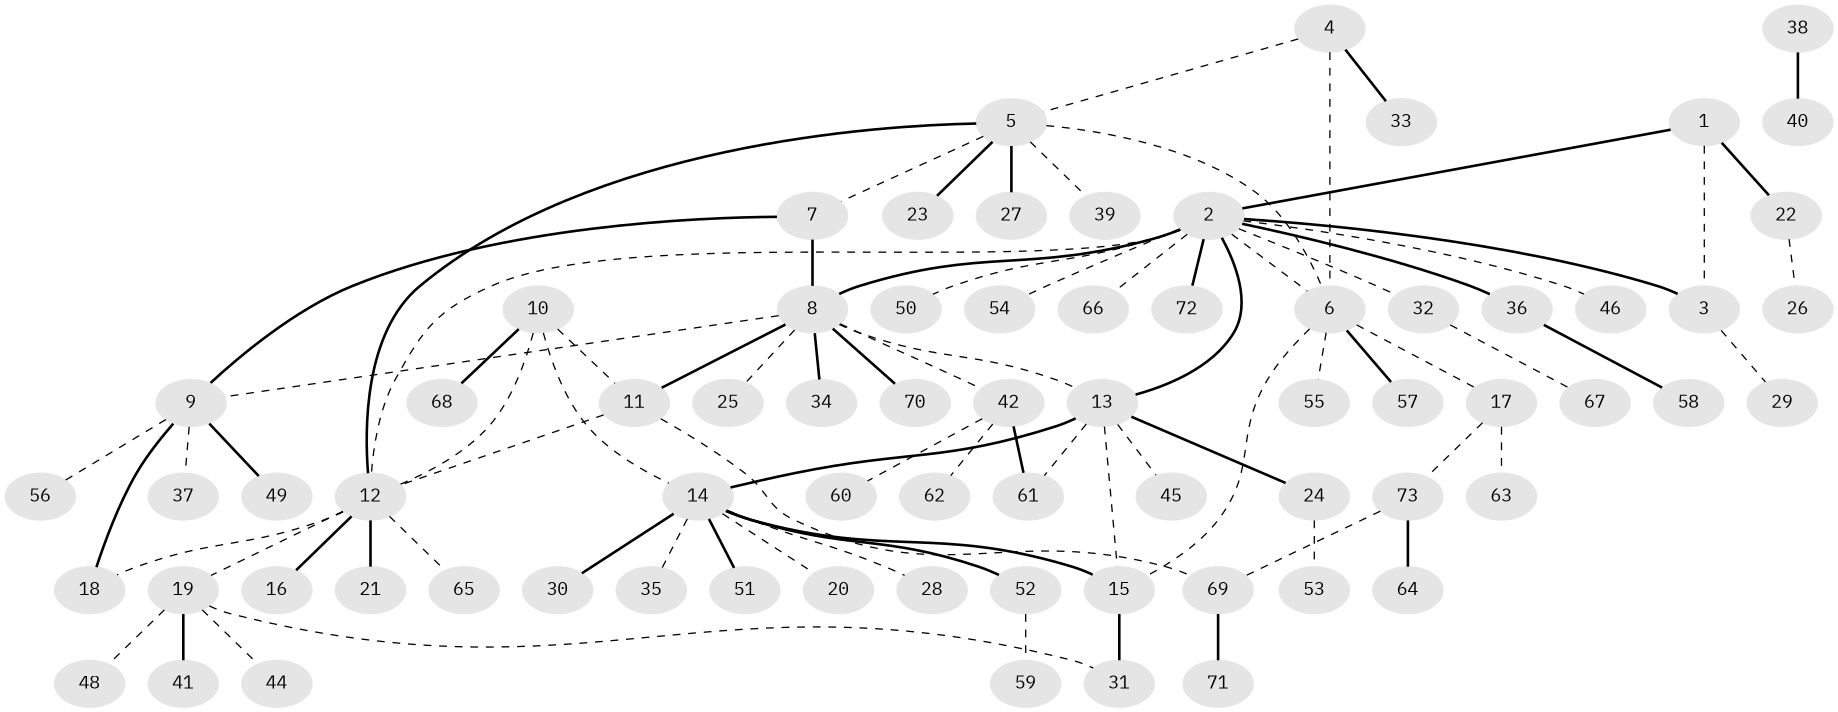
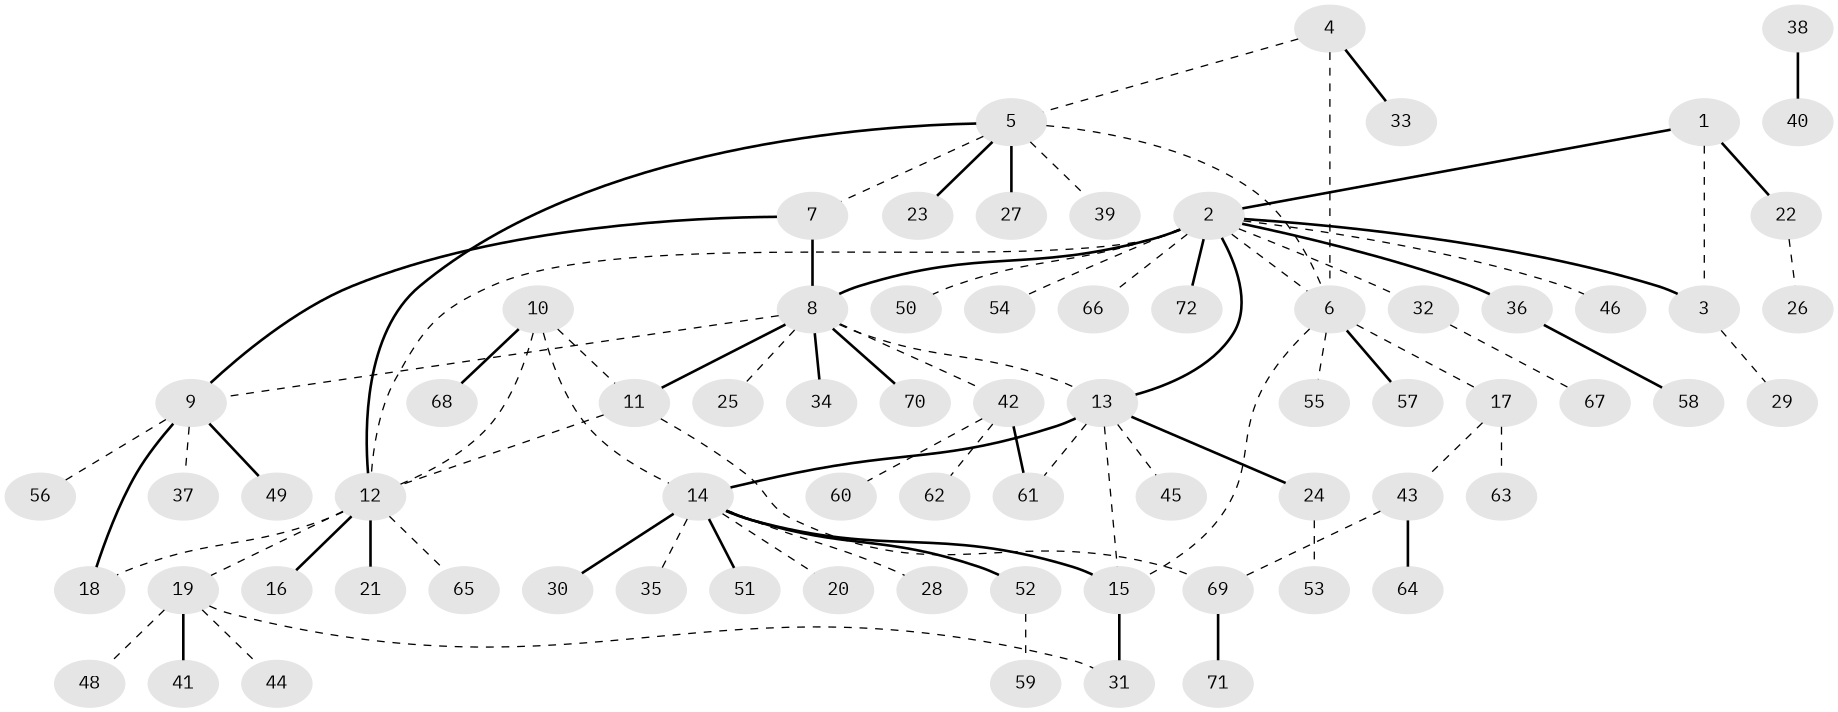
node "73": label "73" -> "43"
